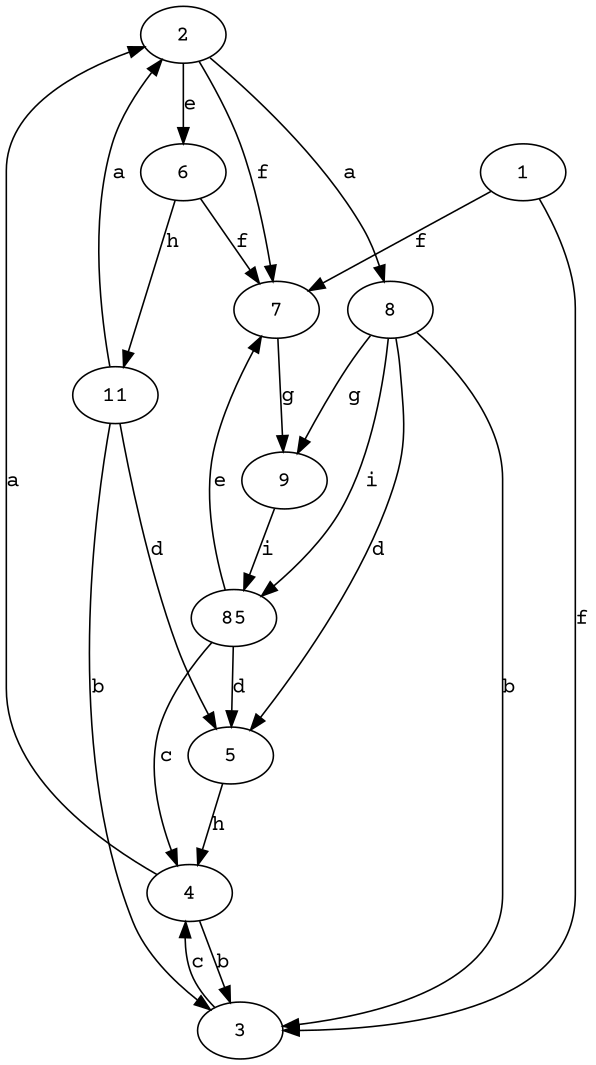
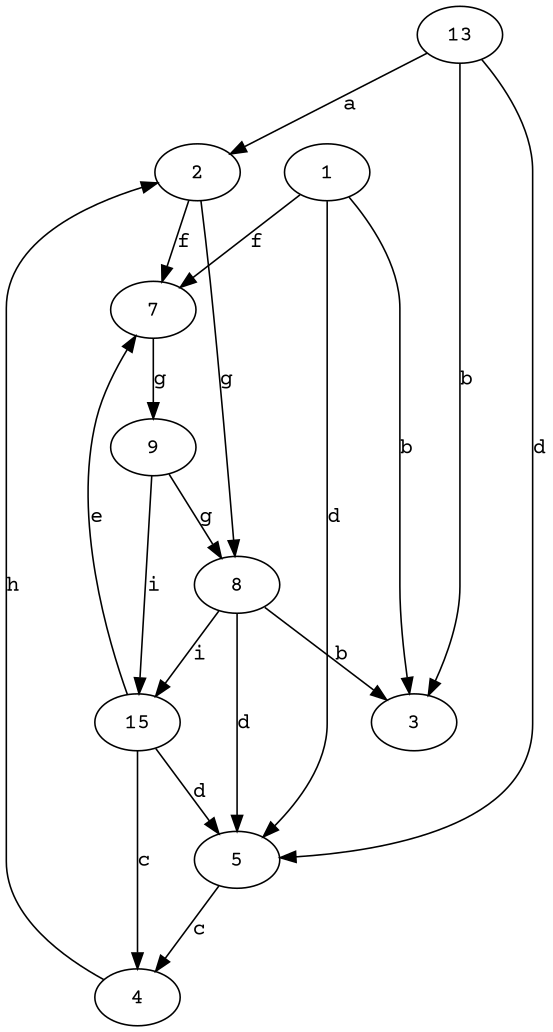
node "6": removed
edge "2" -> "8": label "a" -> "g"
edge "8" -> "9": reversed
node "11": label "11" -> "13"
edge "4" -> "2": label "a" -> "h"
edge "1" -> "5": added, label "d"
node "85": label "85" -> "15"
edge "1" -> "3": label "f" -> "b"
edge "5" -> "4": label "h" -> "c"
edge "4" -> "3": removed, label "b"
edge "3" -> "4": removed, label "c"
